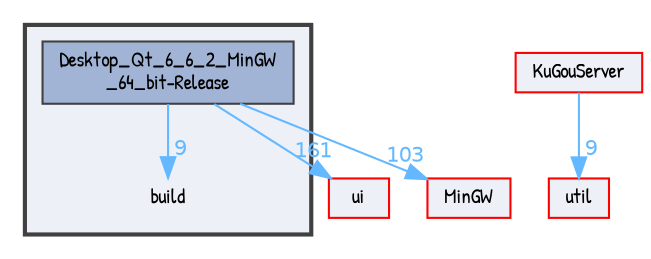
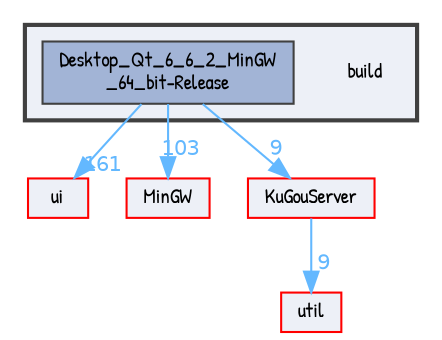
edge "Desktop_Qt_6_6_2_MinGW _64_bit-Release" -> "build": now "Desktop_Qt_6_6_2_MinGW _64_bit-Release" -> "KuGouServer"
